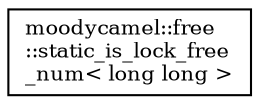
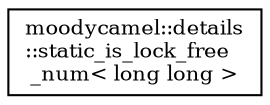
node "moodycamel::free ::static_is_lock_free _num< long long >": label "moodycamel::free ::static_is_lock_free _num< long long >" -> "moodycamel::details ::static_is_lock_free _num< long long >"
